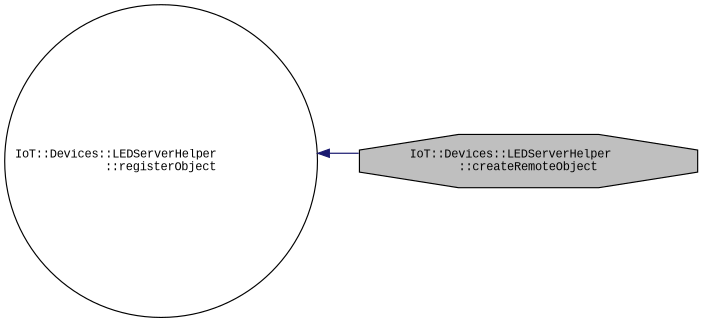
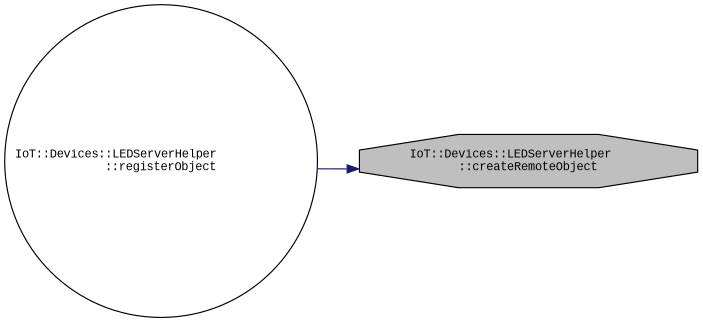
edge "IoT::Devices::LEDServerHelper ::createRemoteObject" -> "IoT::Devices::LEDServerHelper ::registerObject": reversed
